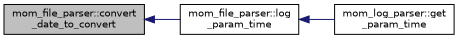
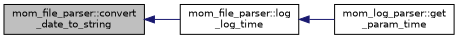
node "mom_file_parser::convert _date_to_convert": label "mom_file_parser::convert _date_to_convert" -> "mom_file_parser::convert _date_to_string"
node "mom_file_parser::log _param_time": label "mom_file_parser::log _param_time" -> "mom_file_parser::log _log_time"
